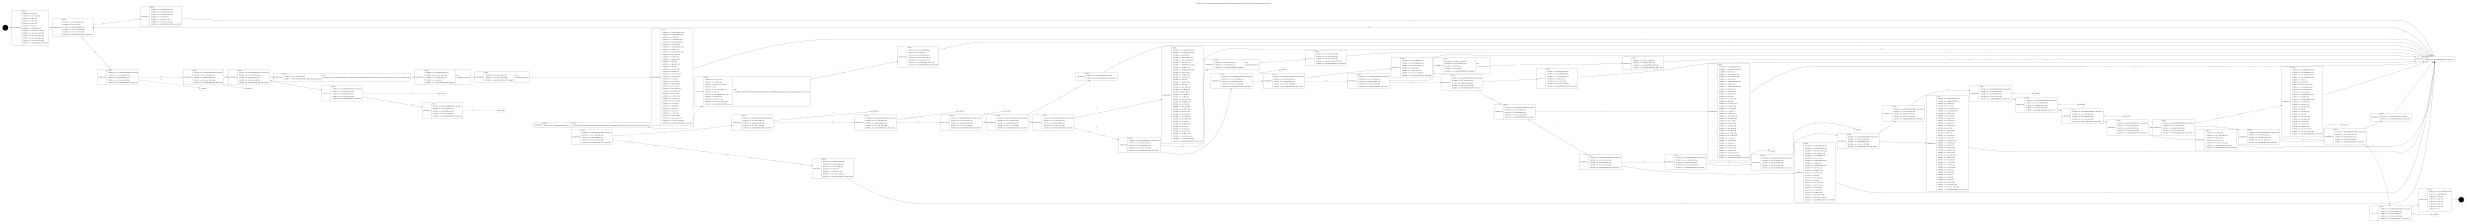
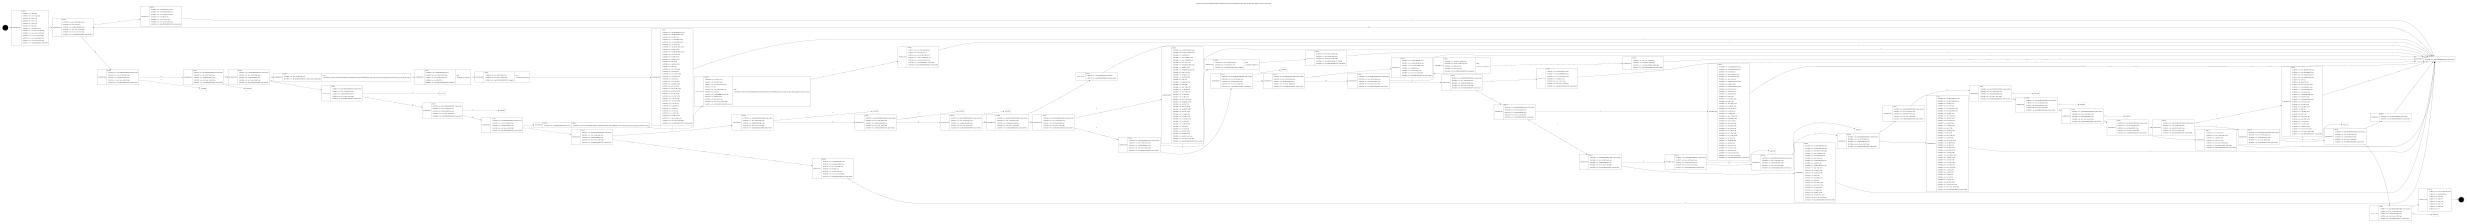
node "0x40130e [25]": added
